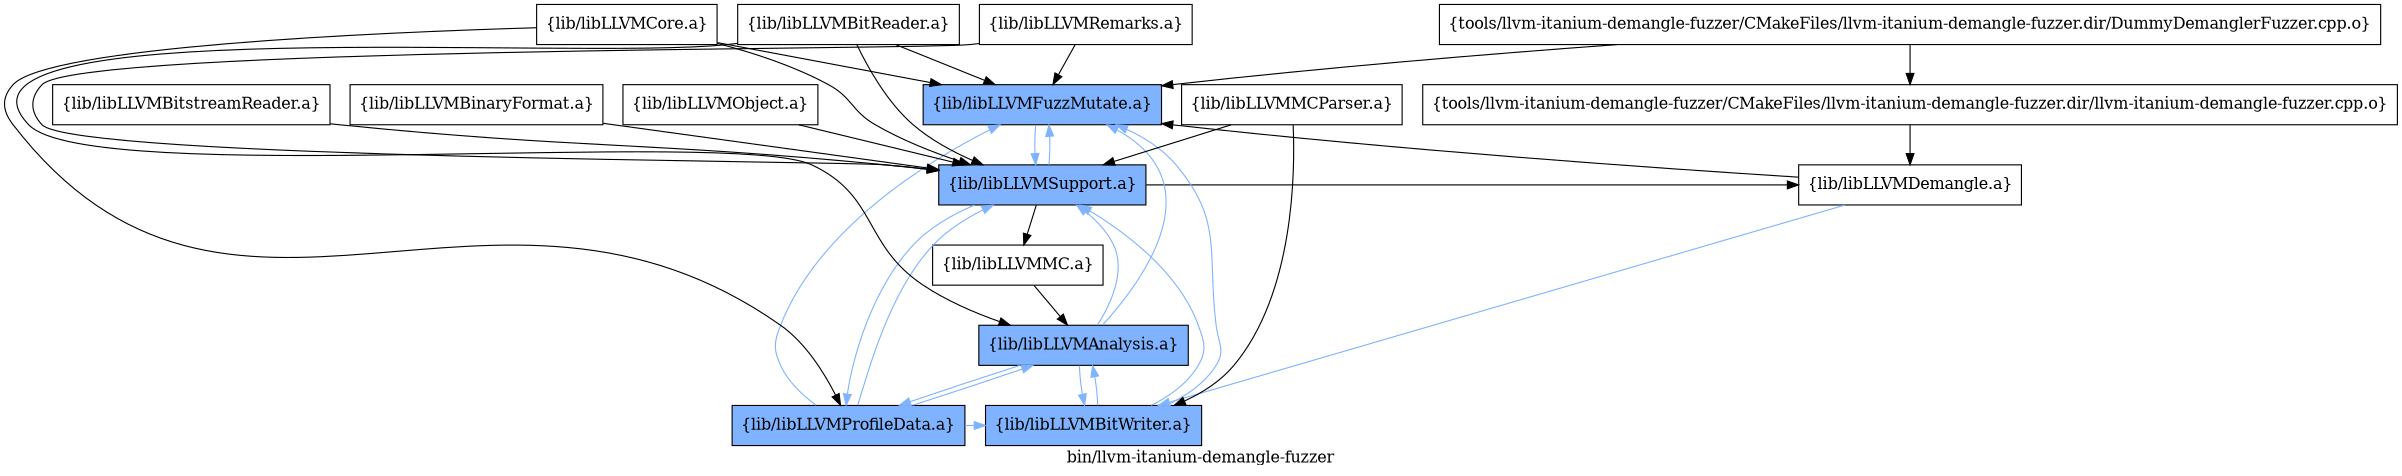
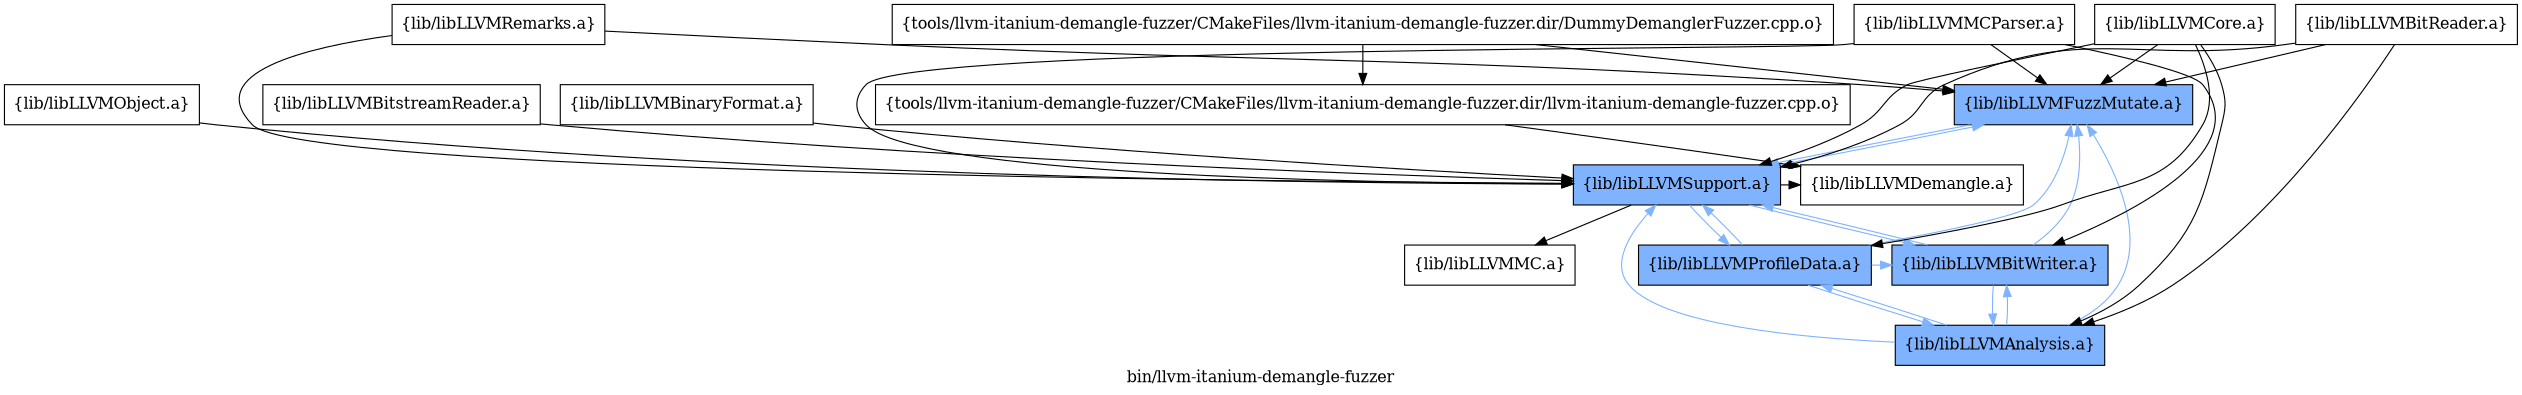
edge "{lib/libLLVMDemangle.a}" -> "{lib/libLLVMFuzzMutate.a}": now "{lib/libLLVMMCParser.a}" -> "{lib/libLLVMFuzzMutate.a}"
edge "{lib/libLLVMMC.a}" -> "{lib/libLLVMAnalysis.a}": now "{lib/libLLVMCore.a}" -> "{lib/libLLVMAnalysis.a}"
edge "{lib/libLLVMDemangle.a}" -> "{lib/libLLVMBitWriter.a}": now "{lib/libLLVMSupport.a}" -> "{lib/libLLVMBitWriter.a}"
